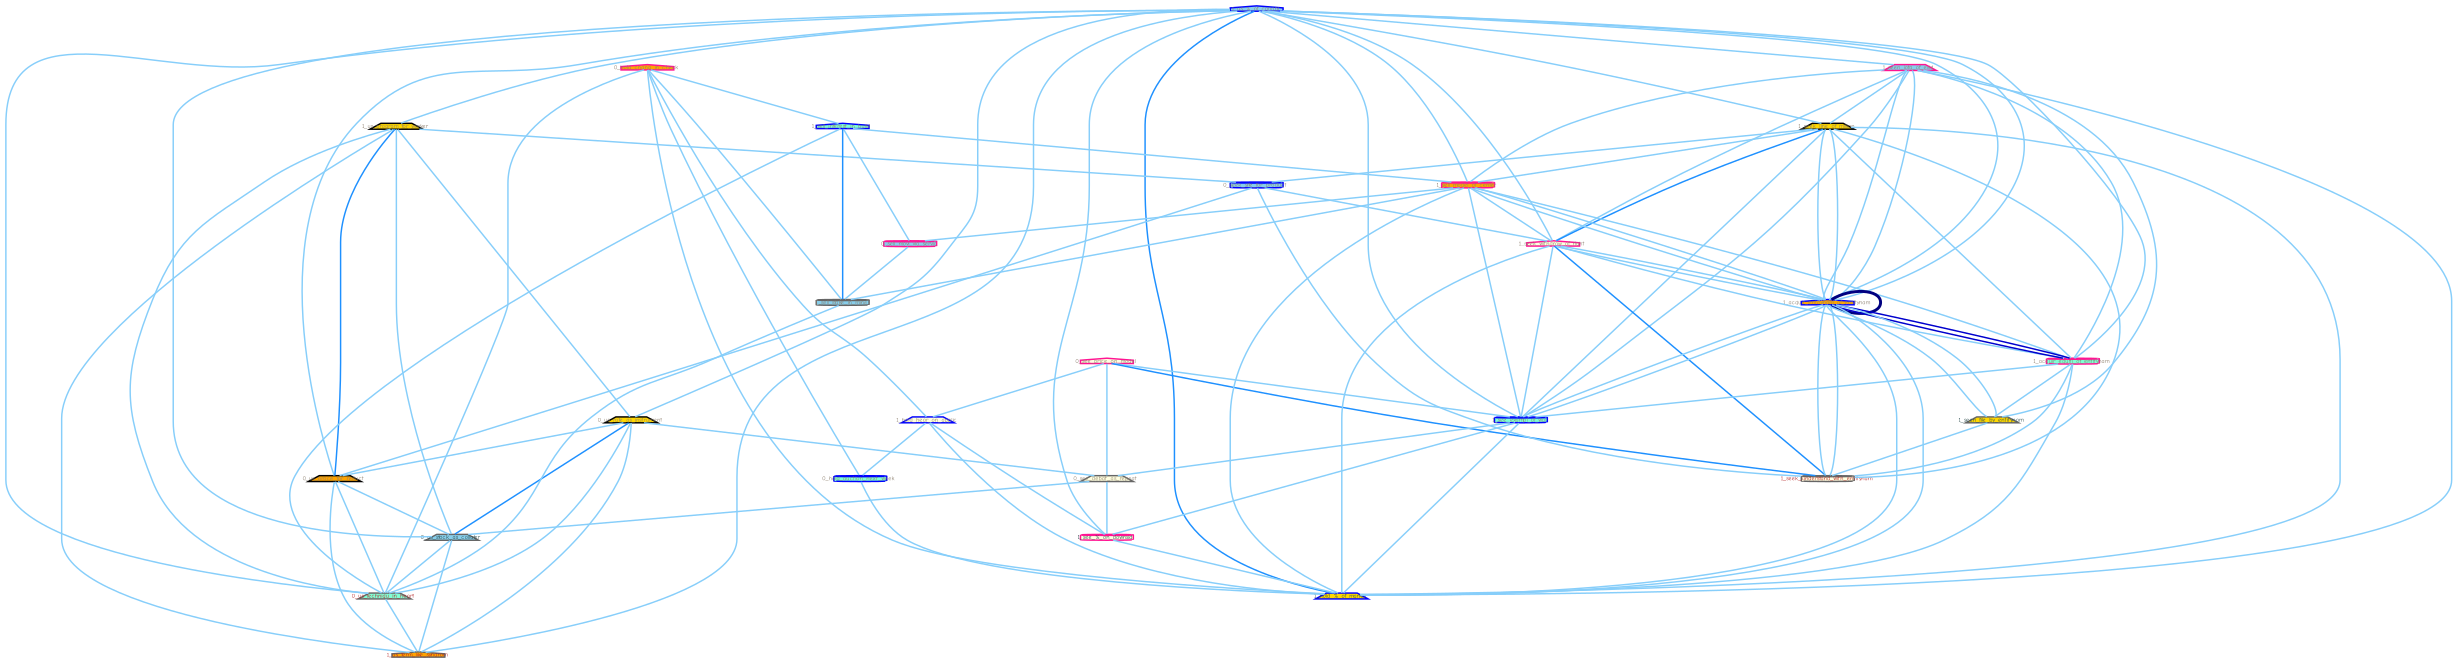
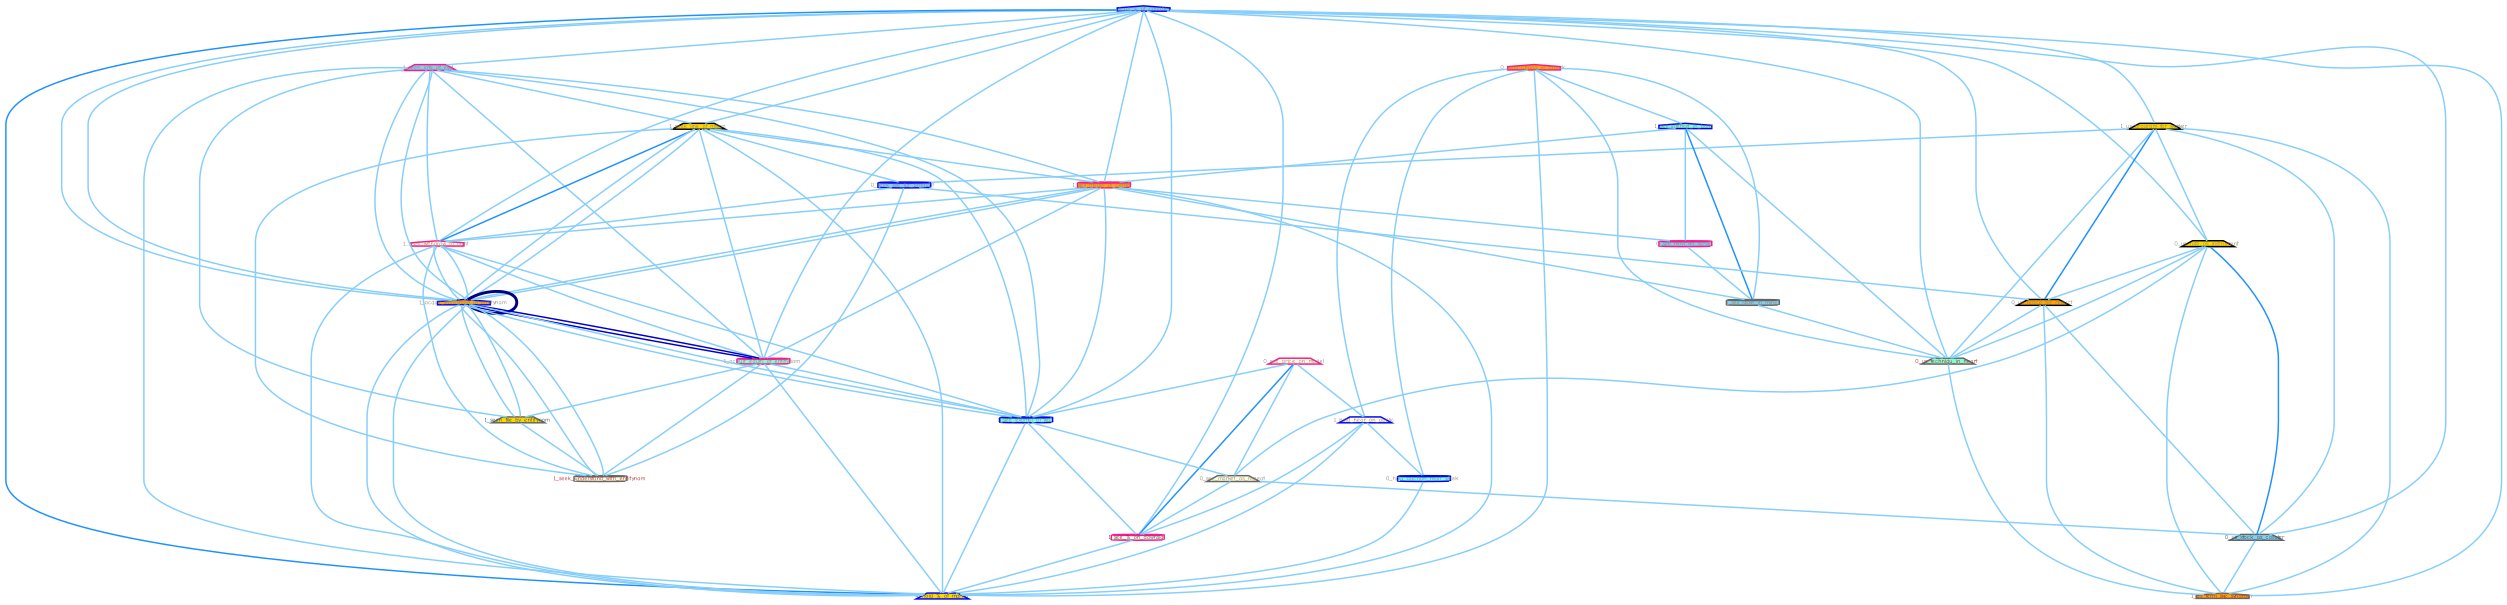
node "0_see_price_on_model": shape house -> trapezium
edge "1_seek_withdraw_of_right" -- "1_seek_understand_with_entitynam": color #1e90ff -> #87cefa
edge "0_see_price_on_model" -- "1_seek_understand_with_entitynam": now "0_see_price_on_model" -- "1_see_%_on_downsid"
node "0_see_debat_as_repeat": label "0_see_debat_as_repeat" -> "0_see_market_as_repeat"
edge "0_us_stock_as_collater" -- "0_us_techniqu_in_heart": removed
node "1_hold_%_of_market": label "1_hold_%_of_market" -> "4_hold_%_of_market"
